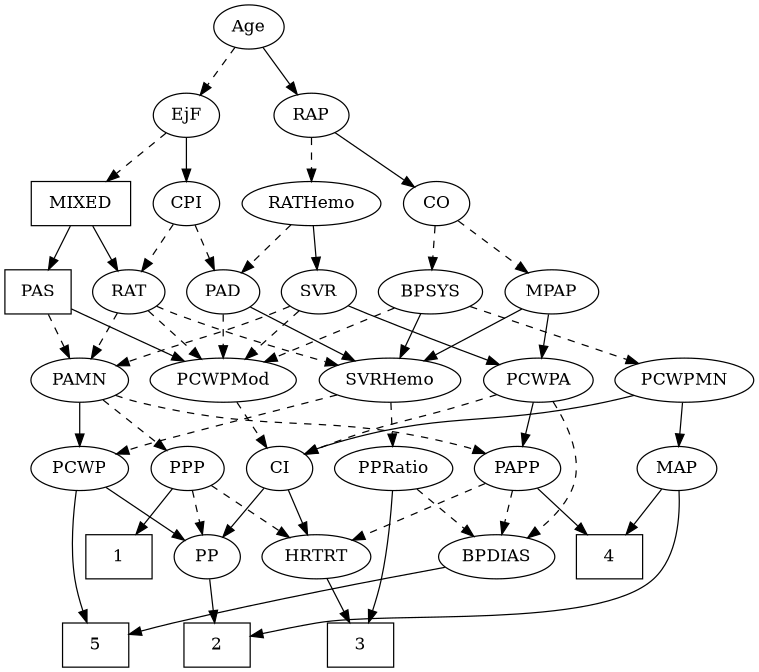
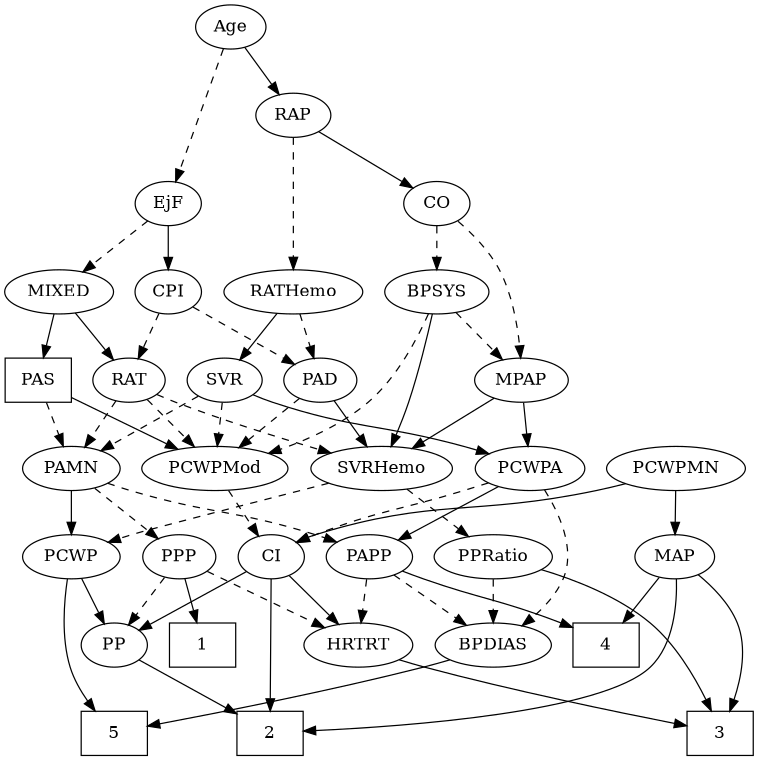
node "MIXED": shape box -> ellipse
edge "BPSYS" -> "PCWPMN": now "BPSYS" -> "MPAP"
edge "MAP" -> "3": added
edge "CI" -> "2": added
